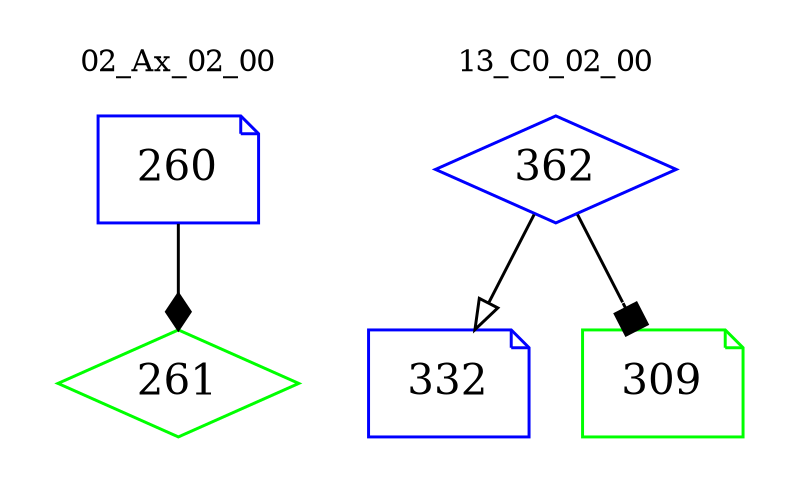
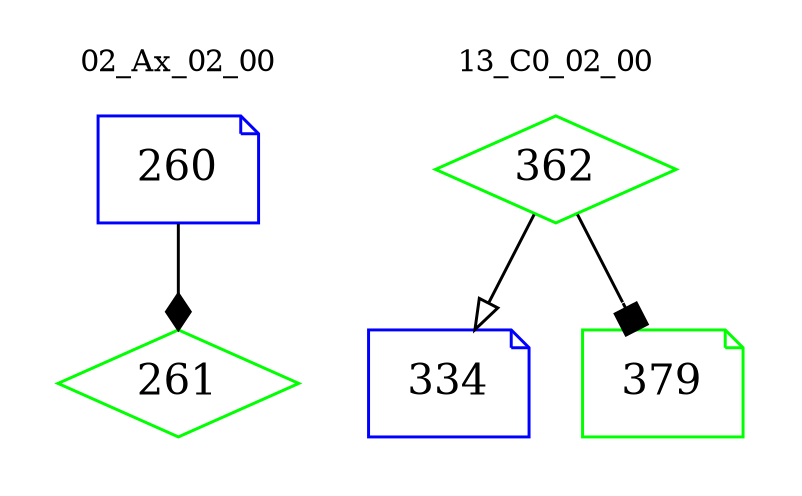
node "362": color blue -> green
node "332": label "332" -> "334"
node "309": label "309" -> "379"
